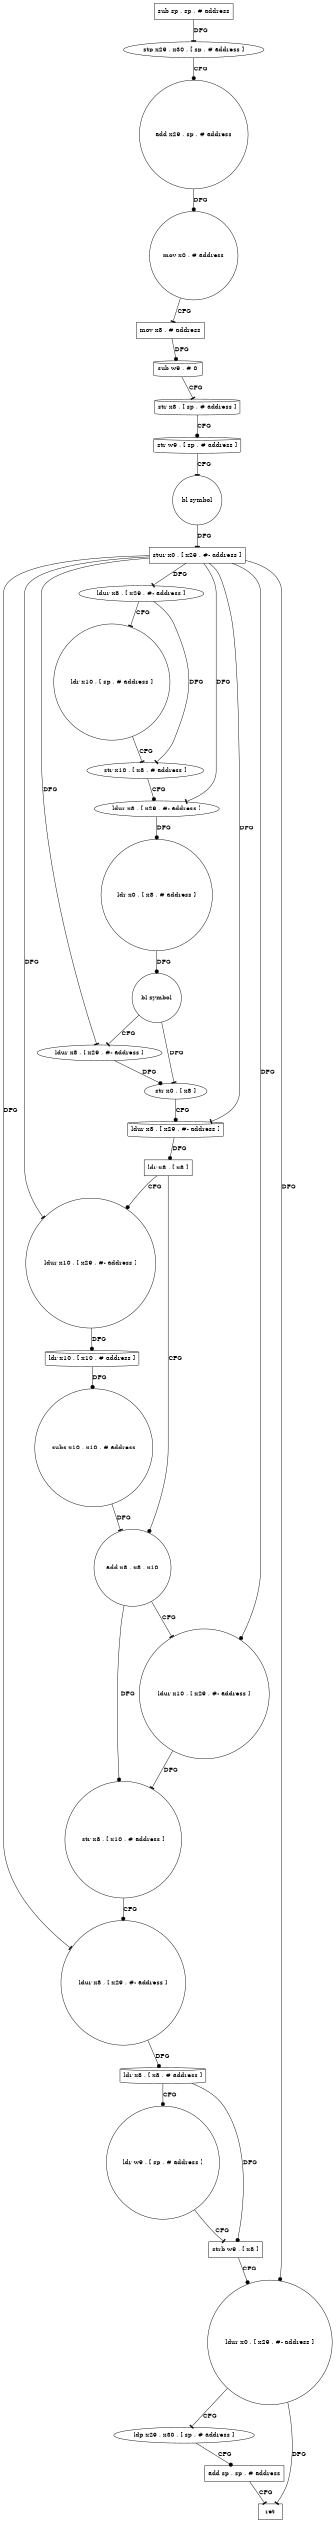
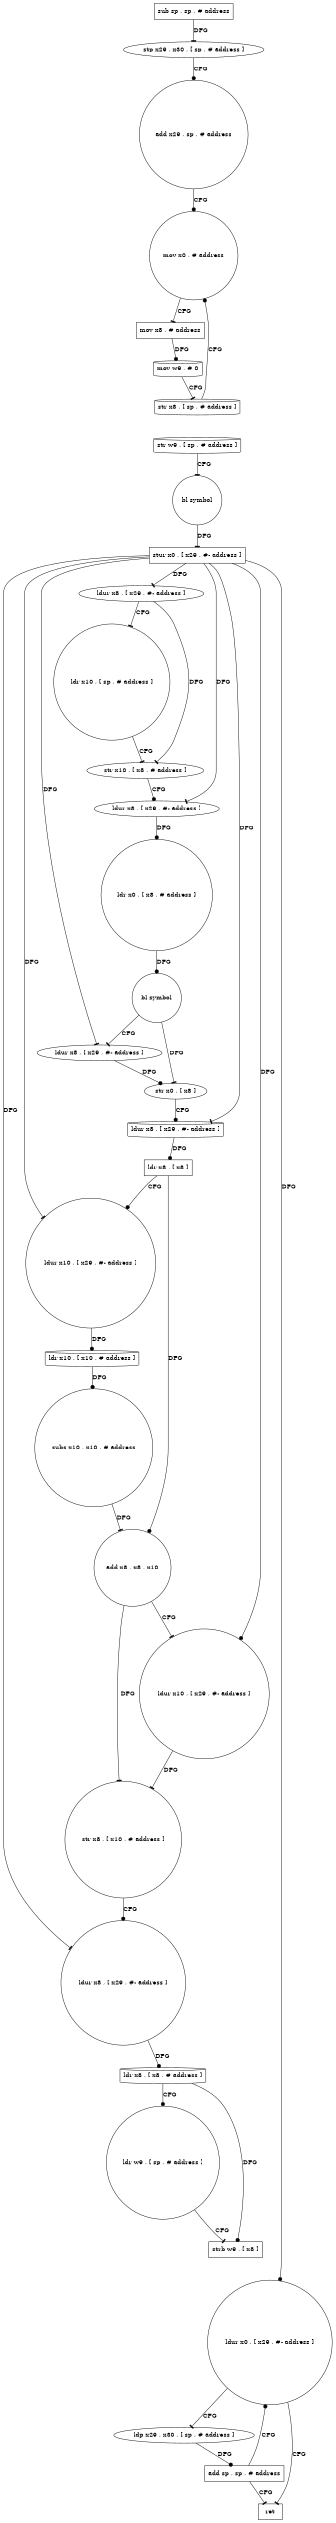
edge "add x29 , sp , # address" -> "mov x0 , # address": label "DFG" -> "CFG"
node "sub w9 , # 0": label "sub w9 , # 0" -> "mov w9 , # 0"
edge "str x8 , [ sp , # address ]" -> "str w9 , [ sp , # address ]": now "str x8 , [ sp , # address ]" -> "mov x0 , # address"
edge "ldr x8 , [ x8 ]" -> "add x8 , x8 , x10": label "CFG" -> "DFG"
edge "add x8 , x8 , x10" -> "str x8 , [ x10 , # address ]": arrowhead dot -> tee
edge "strb w9 , [ x8 ]" -> "ldur x0 , [ x29 , #- address ]": now "add sp , sp , # address" -> "ldur x0 , [ x29 , #- address ]"
edge "ldp x29 , x30 , [ sp , # address ]" -> "add sp , sp , # address": label "CFG" -> "DFG"
edge "ldur x0 , [ x29 , #- address ]" -> "ret": label "DFG" -> "CFG"
